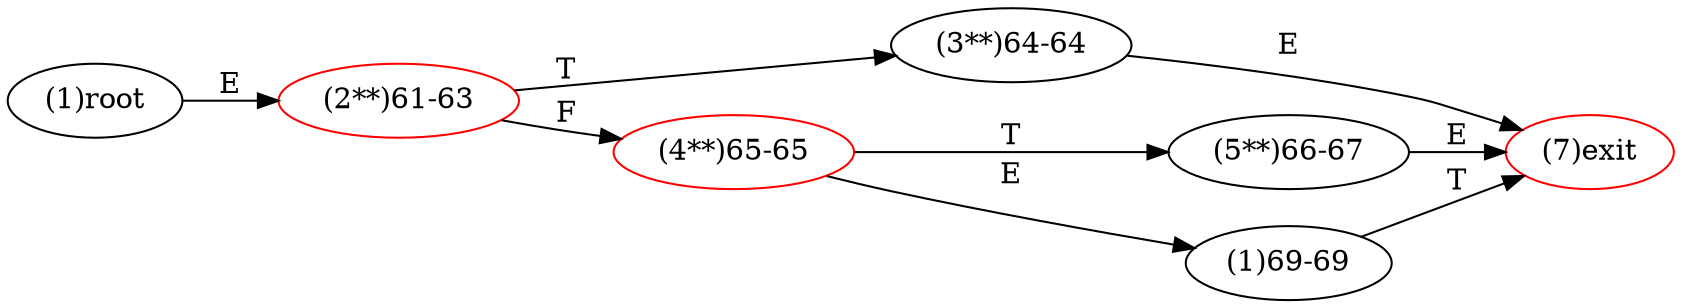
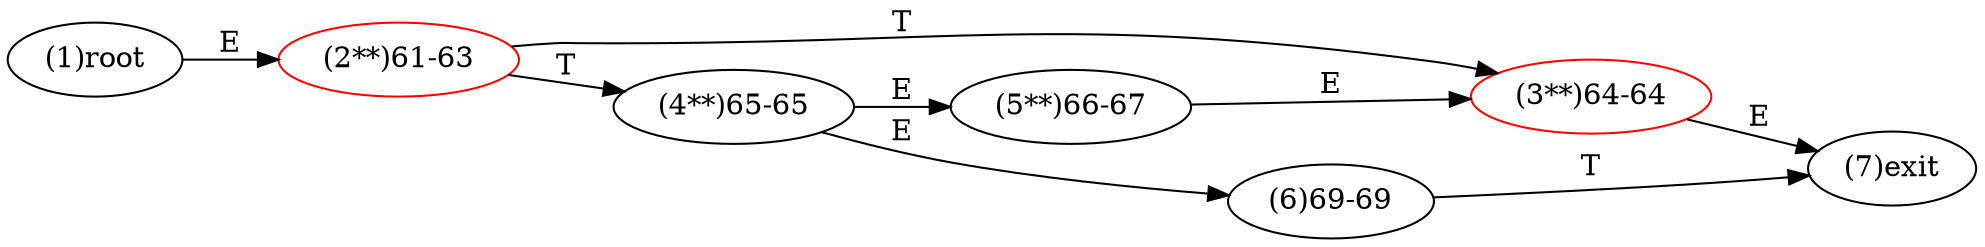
node "(3**)64-64": color black -> red
edge "(2**)61-63" -> "(4**)65-65": label "F" -> "T"
edge "(4**)65-65" -> "(5**)66-67": label "T" -> "E"
node "(4**)65-65": color red -> black
edge "(5**)66-67" -> "(7)exit": now "(5**)66-67" -> "(3**)64-64"
node "(7)exit": color red -> black
node "(1)69-69": label "(1)69-69" -> "(6)69-69"
